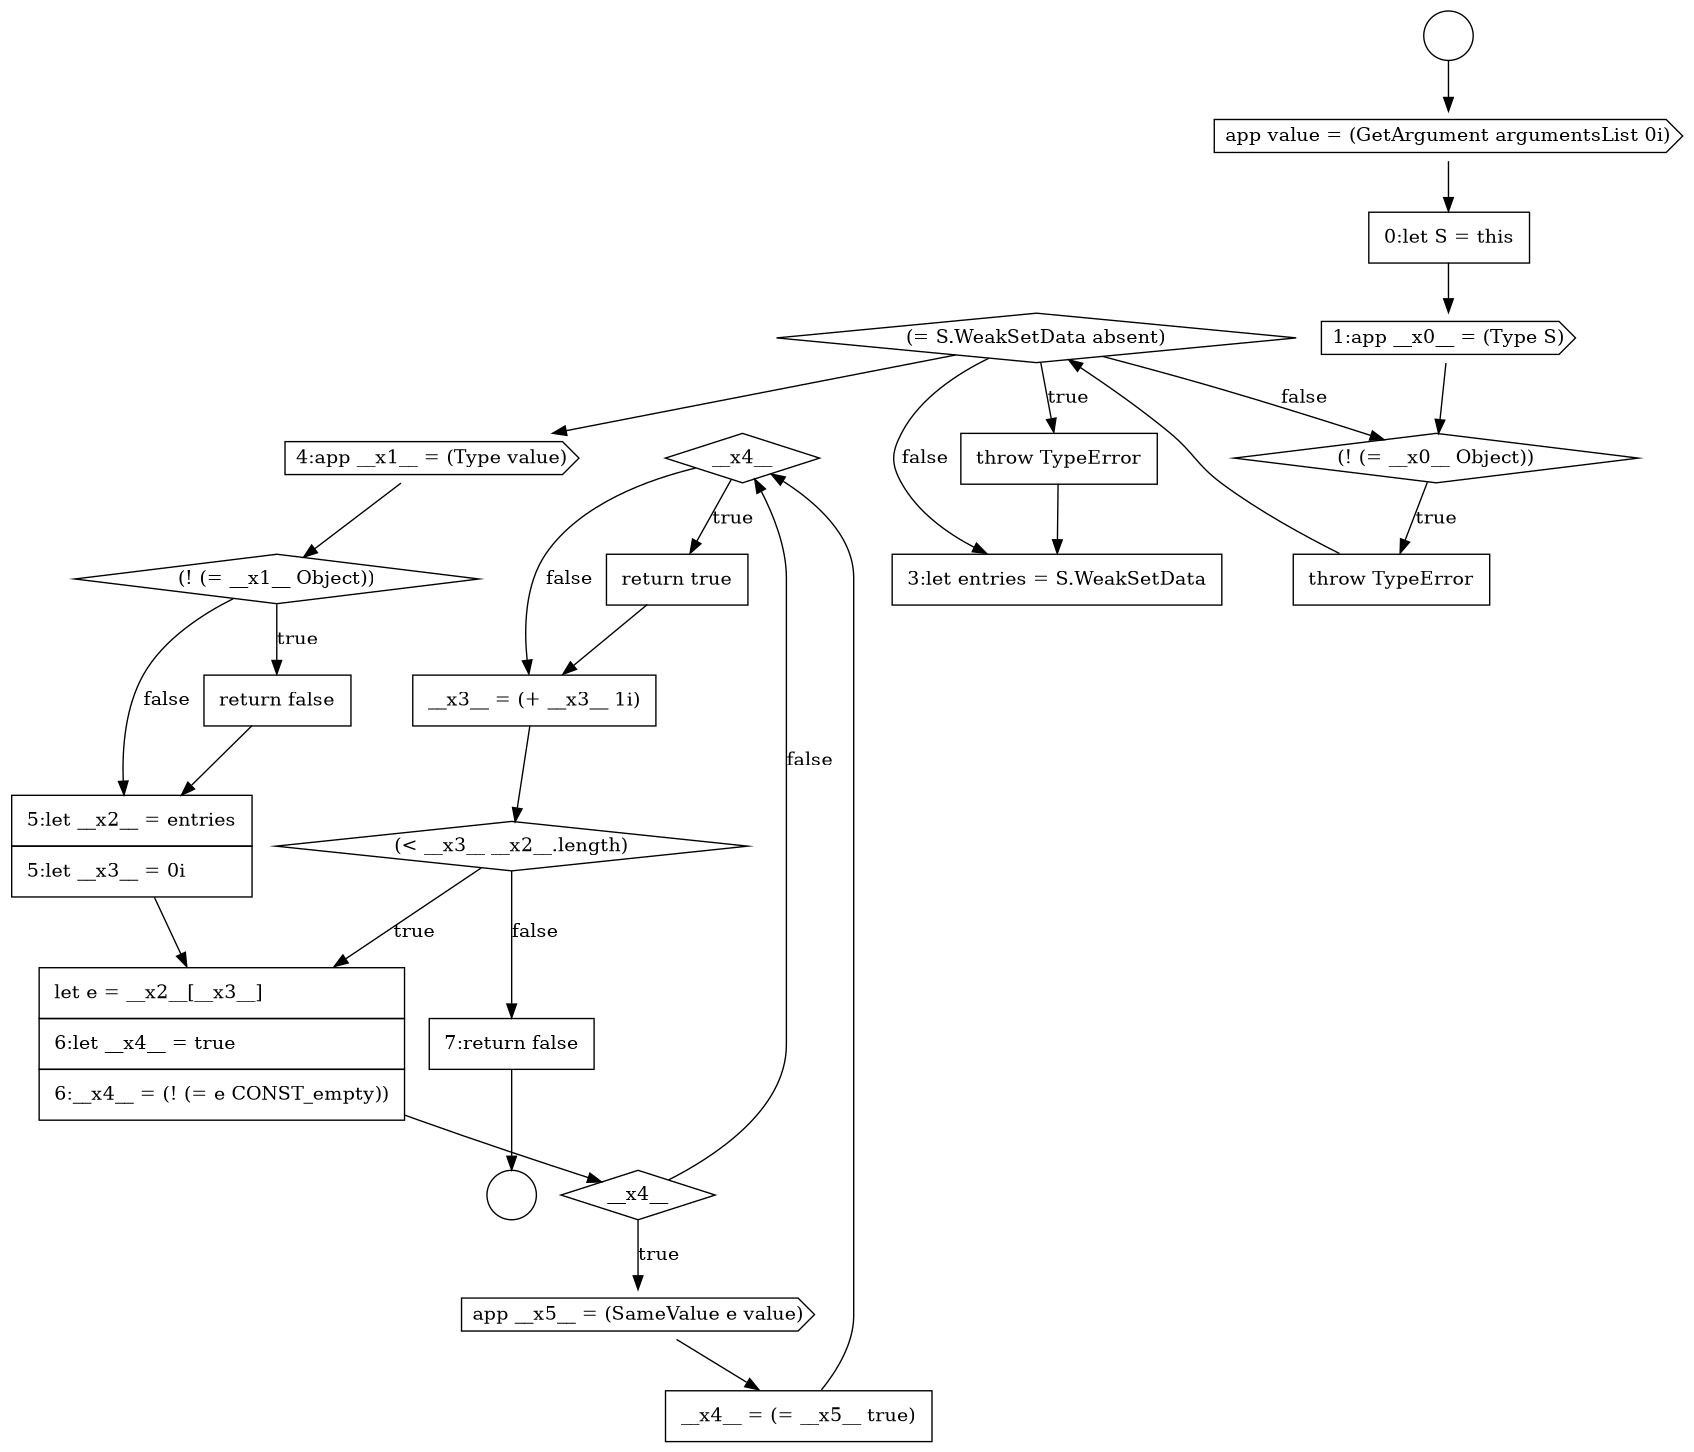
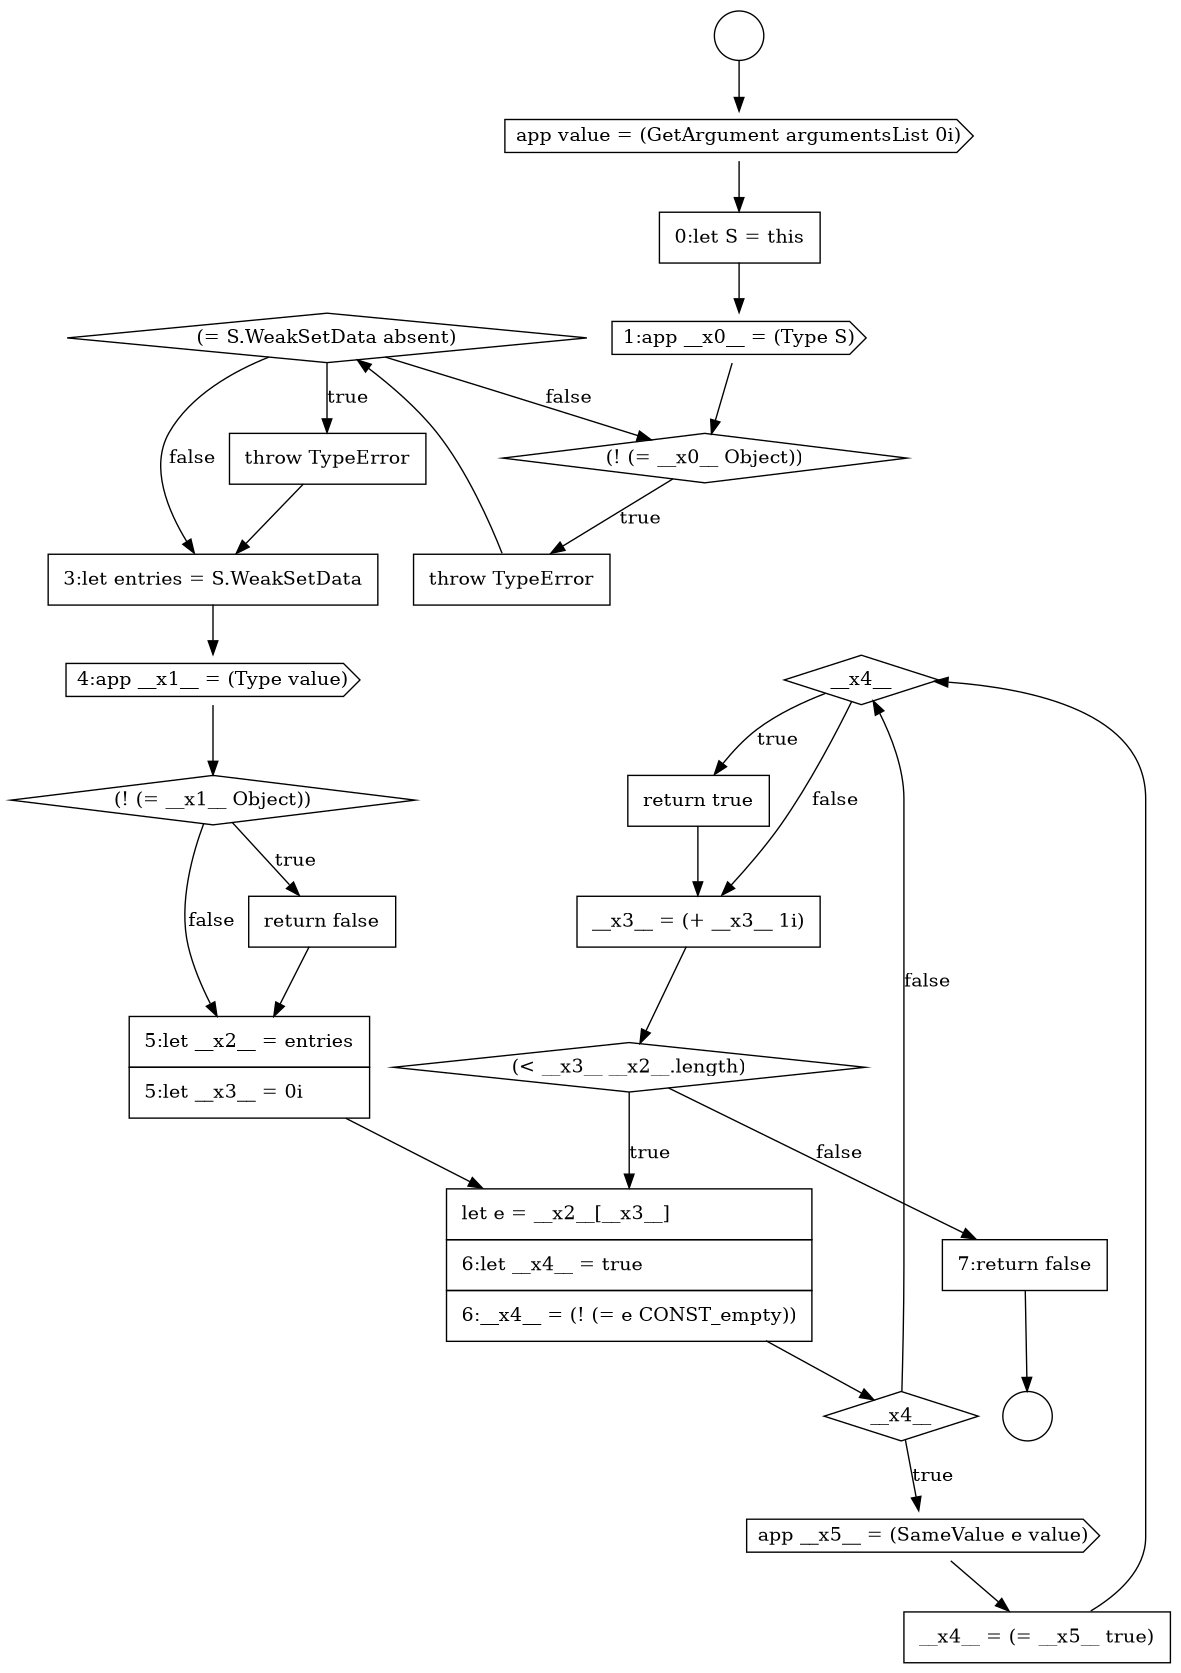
edge "(= S.WeakSetData absent)" -> "4:app __x1__ = (Type value)": now "3:let entries = S.WeakSetData" -> "4:app __x1__ = (Type value)"
